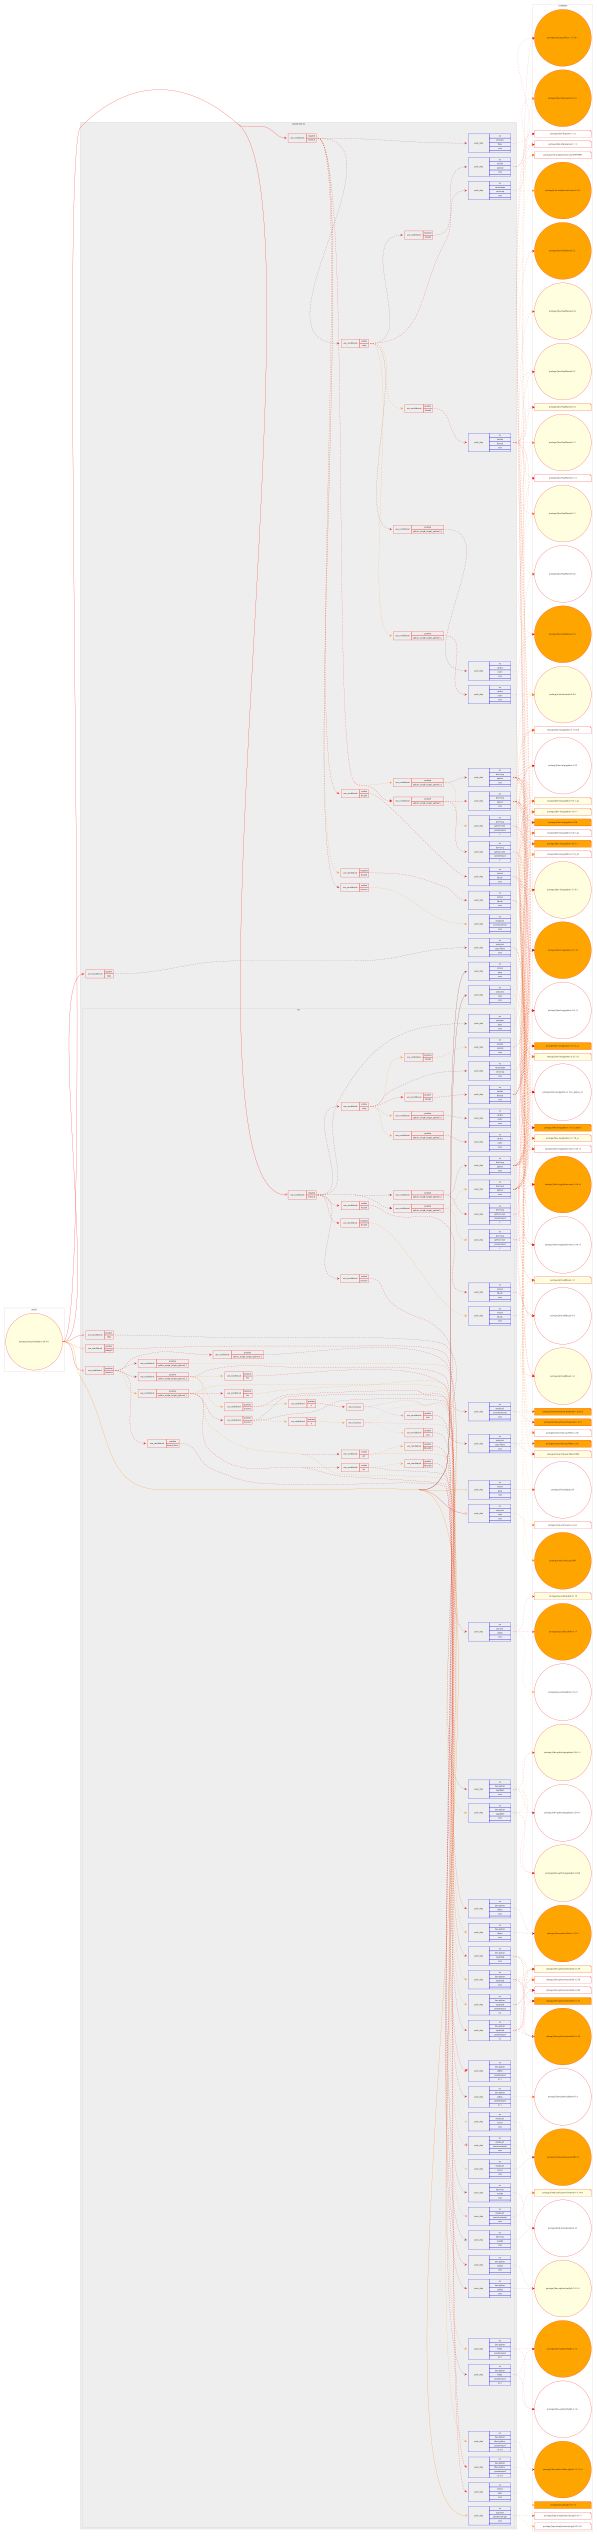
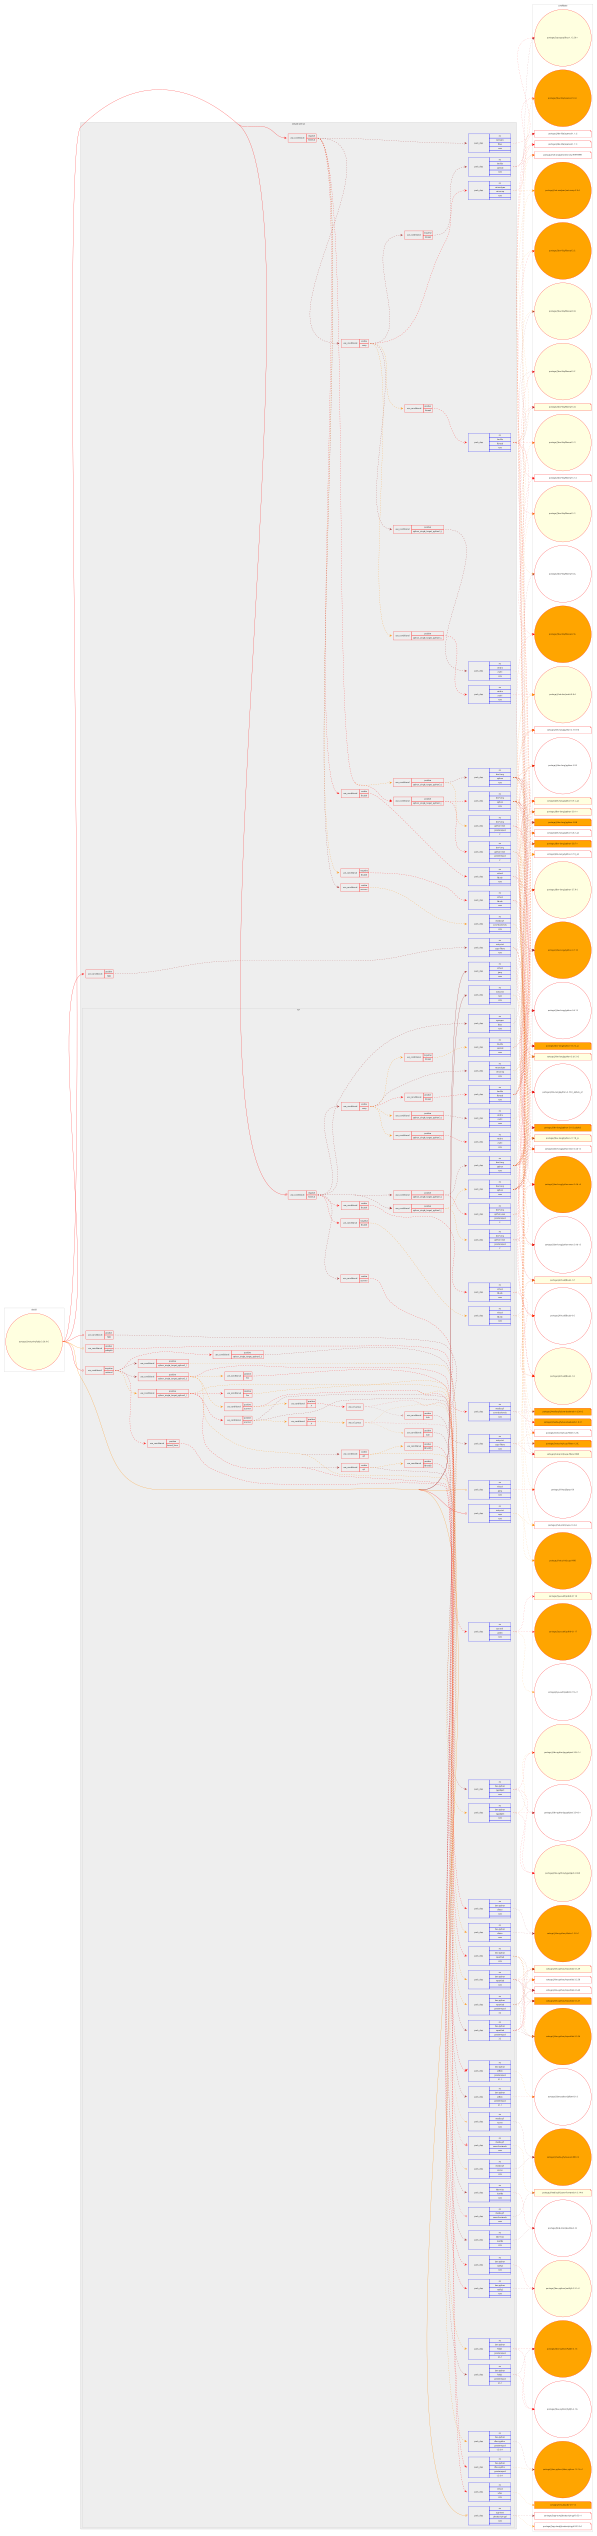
node "portage://sys-apps/dbus-1.12.20-r1": fillcolor orange -> lightyellow
node "portage://dev-libs/pack-1.1.1j": label "portage://dev-libs/pack-1.1.1j" -> "portage://dev-libs/openssl-1.1.1j"
